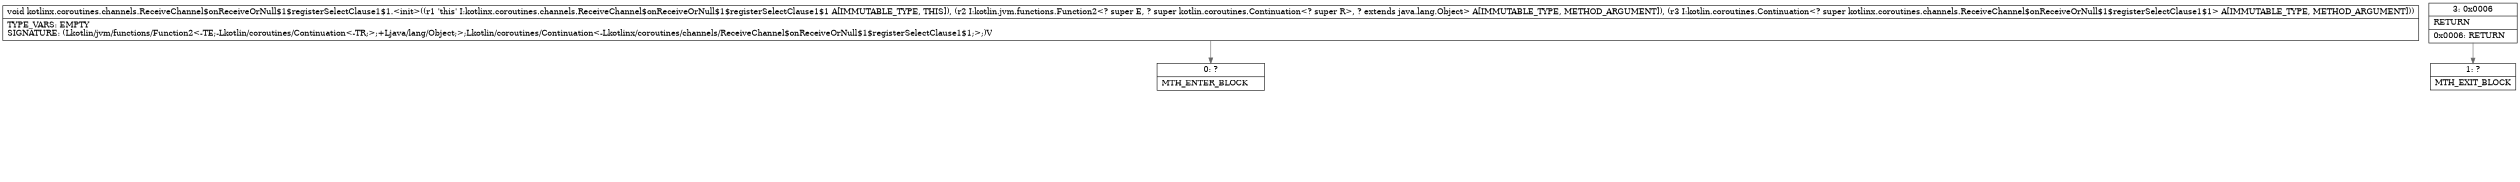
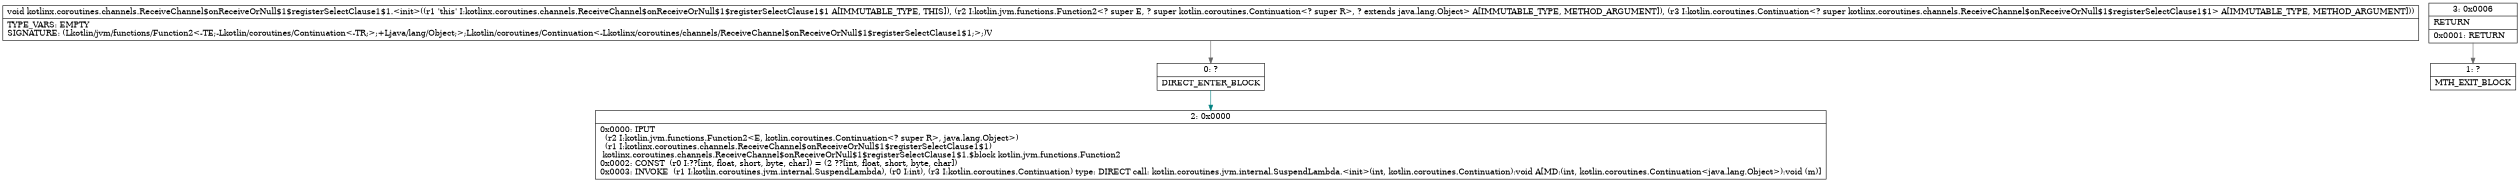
node "3: 0x0006": text "0x0006: RETURN" -> "0x0001: RETURN"
node "0: ?": text "MTH_ENTER_BLOCK" -> "DIRECT_ENTER_BLOCK"
node "2: 0x0000": added
